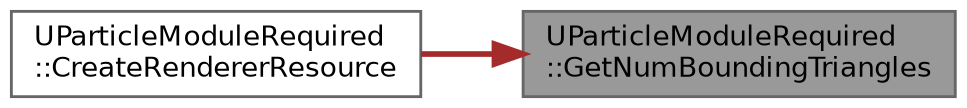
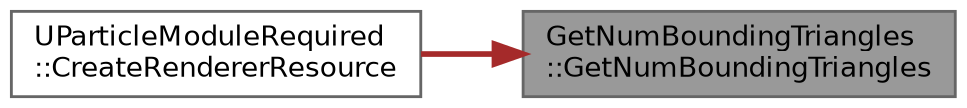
node "UParticleModuleRequired ::GetNumBoundingTriangles": label "UParticleModuleRequired ::GetNumBoundingTriangles" -> "GetNumBoundingTriangles ::GetNumBoundingTriangles"
